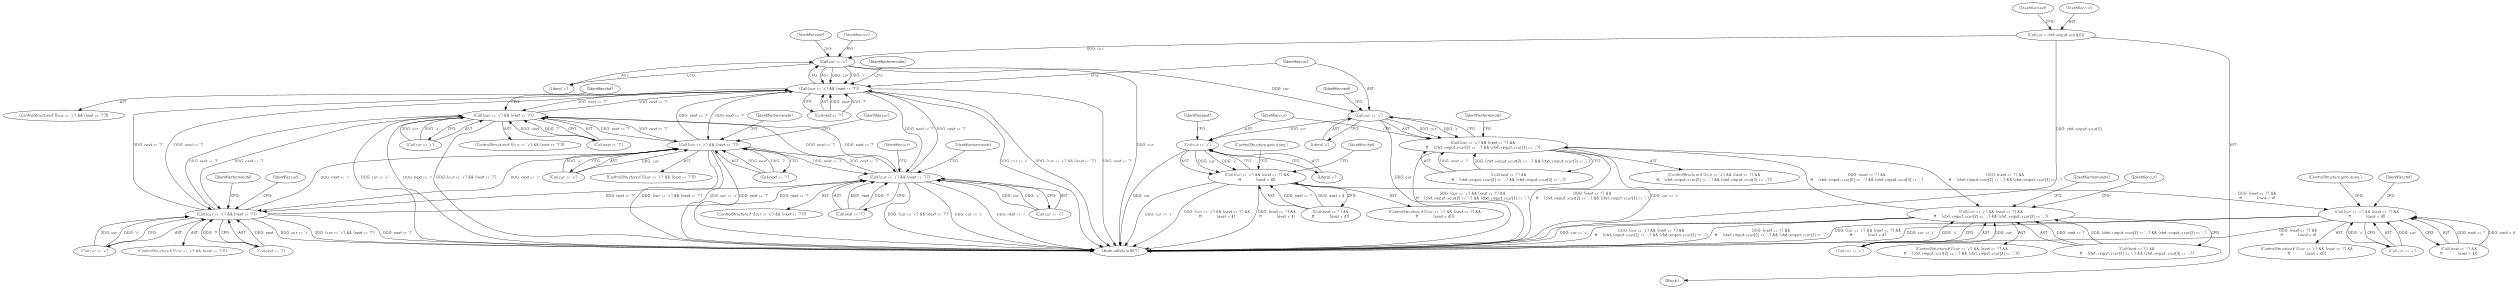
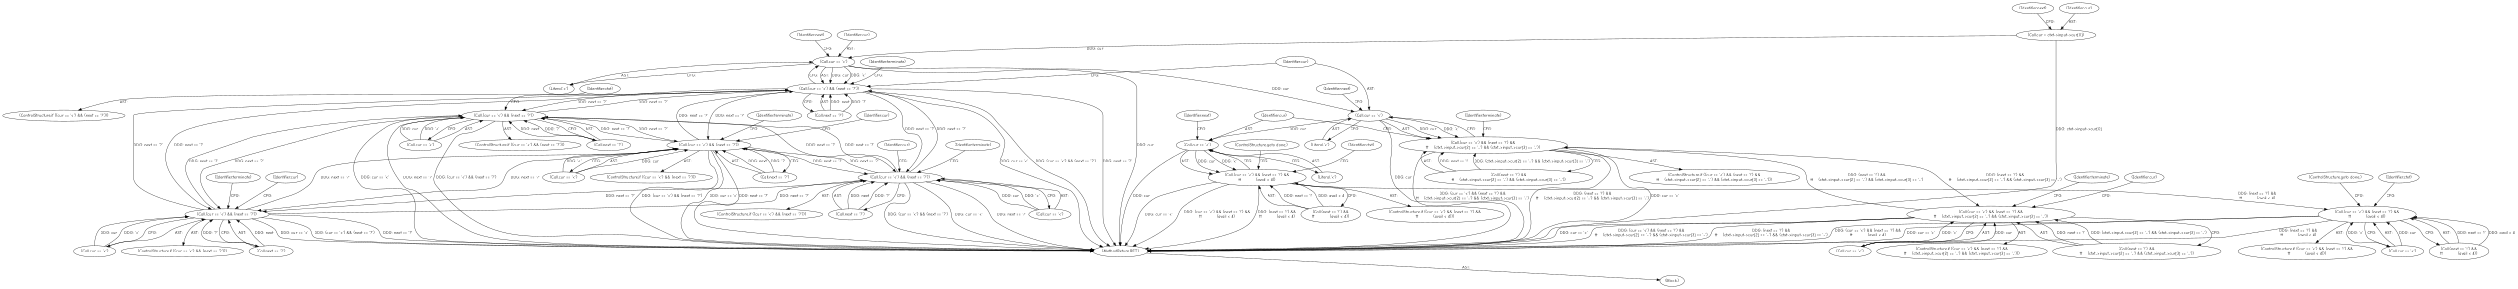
edge "(Call,cur = ctxt->input->cur[0])" -> "(Block,)": now "(MethodReturn,RET)" -> "(Block,)"
